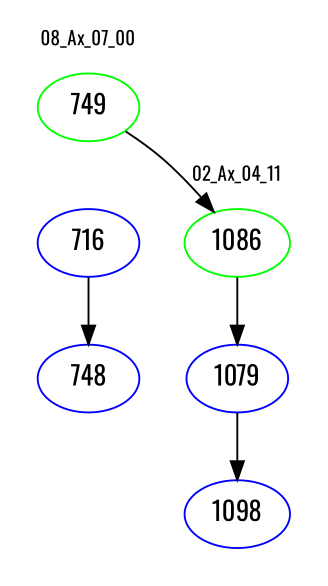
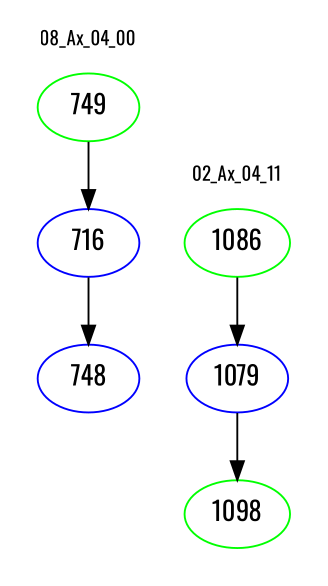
cluster "08_Ax_07_00": label "08_Ax_07_00" -> "08_Ax_04_00"
edge "749" -> "1086": now "749" -> "716"
node "1098": color blue -> green
